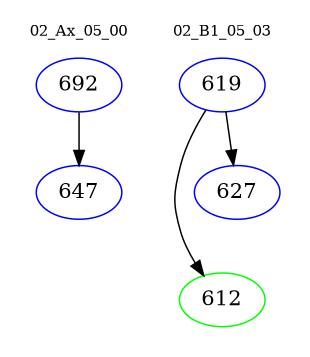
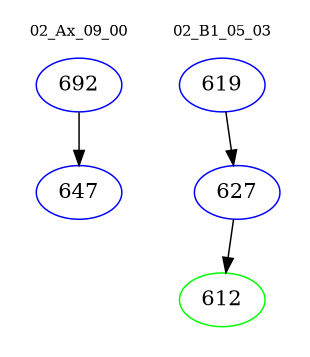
cluster "02_Ax_05_00": label "02_Ax_05_00" -> "02_Ax_09_00"
edge "619" -> "612": now "627" -> "612"
